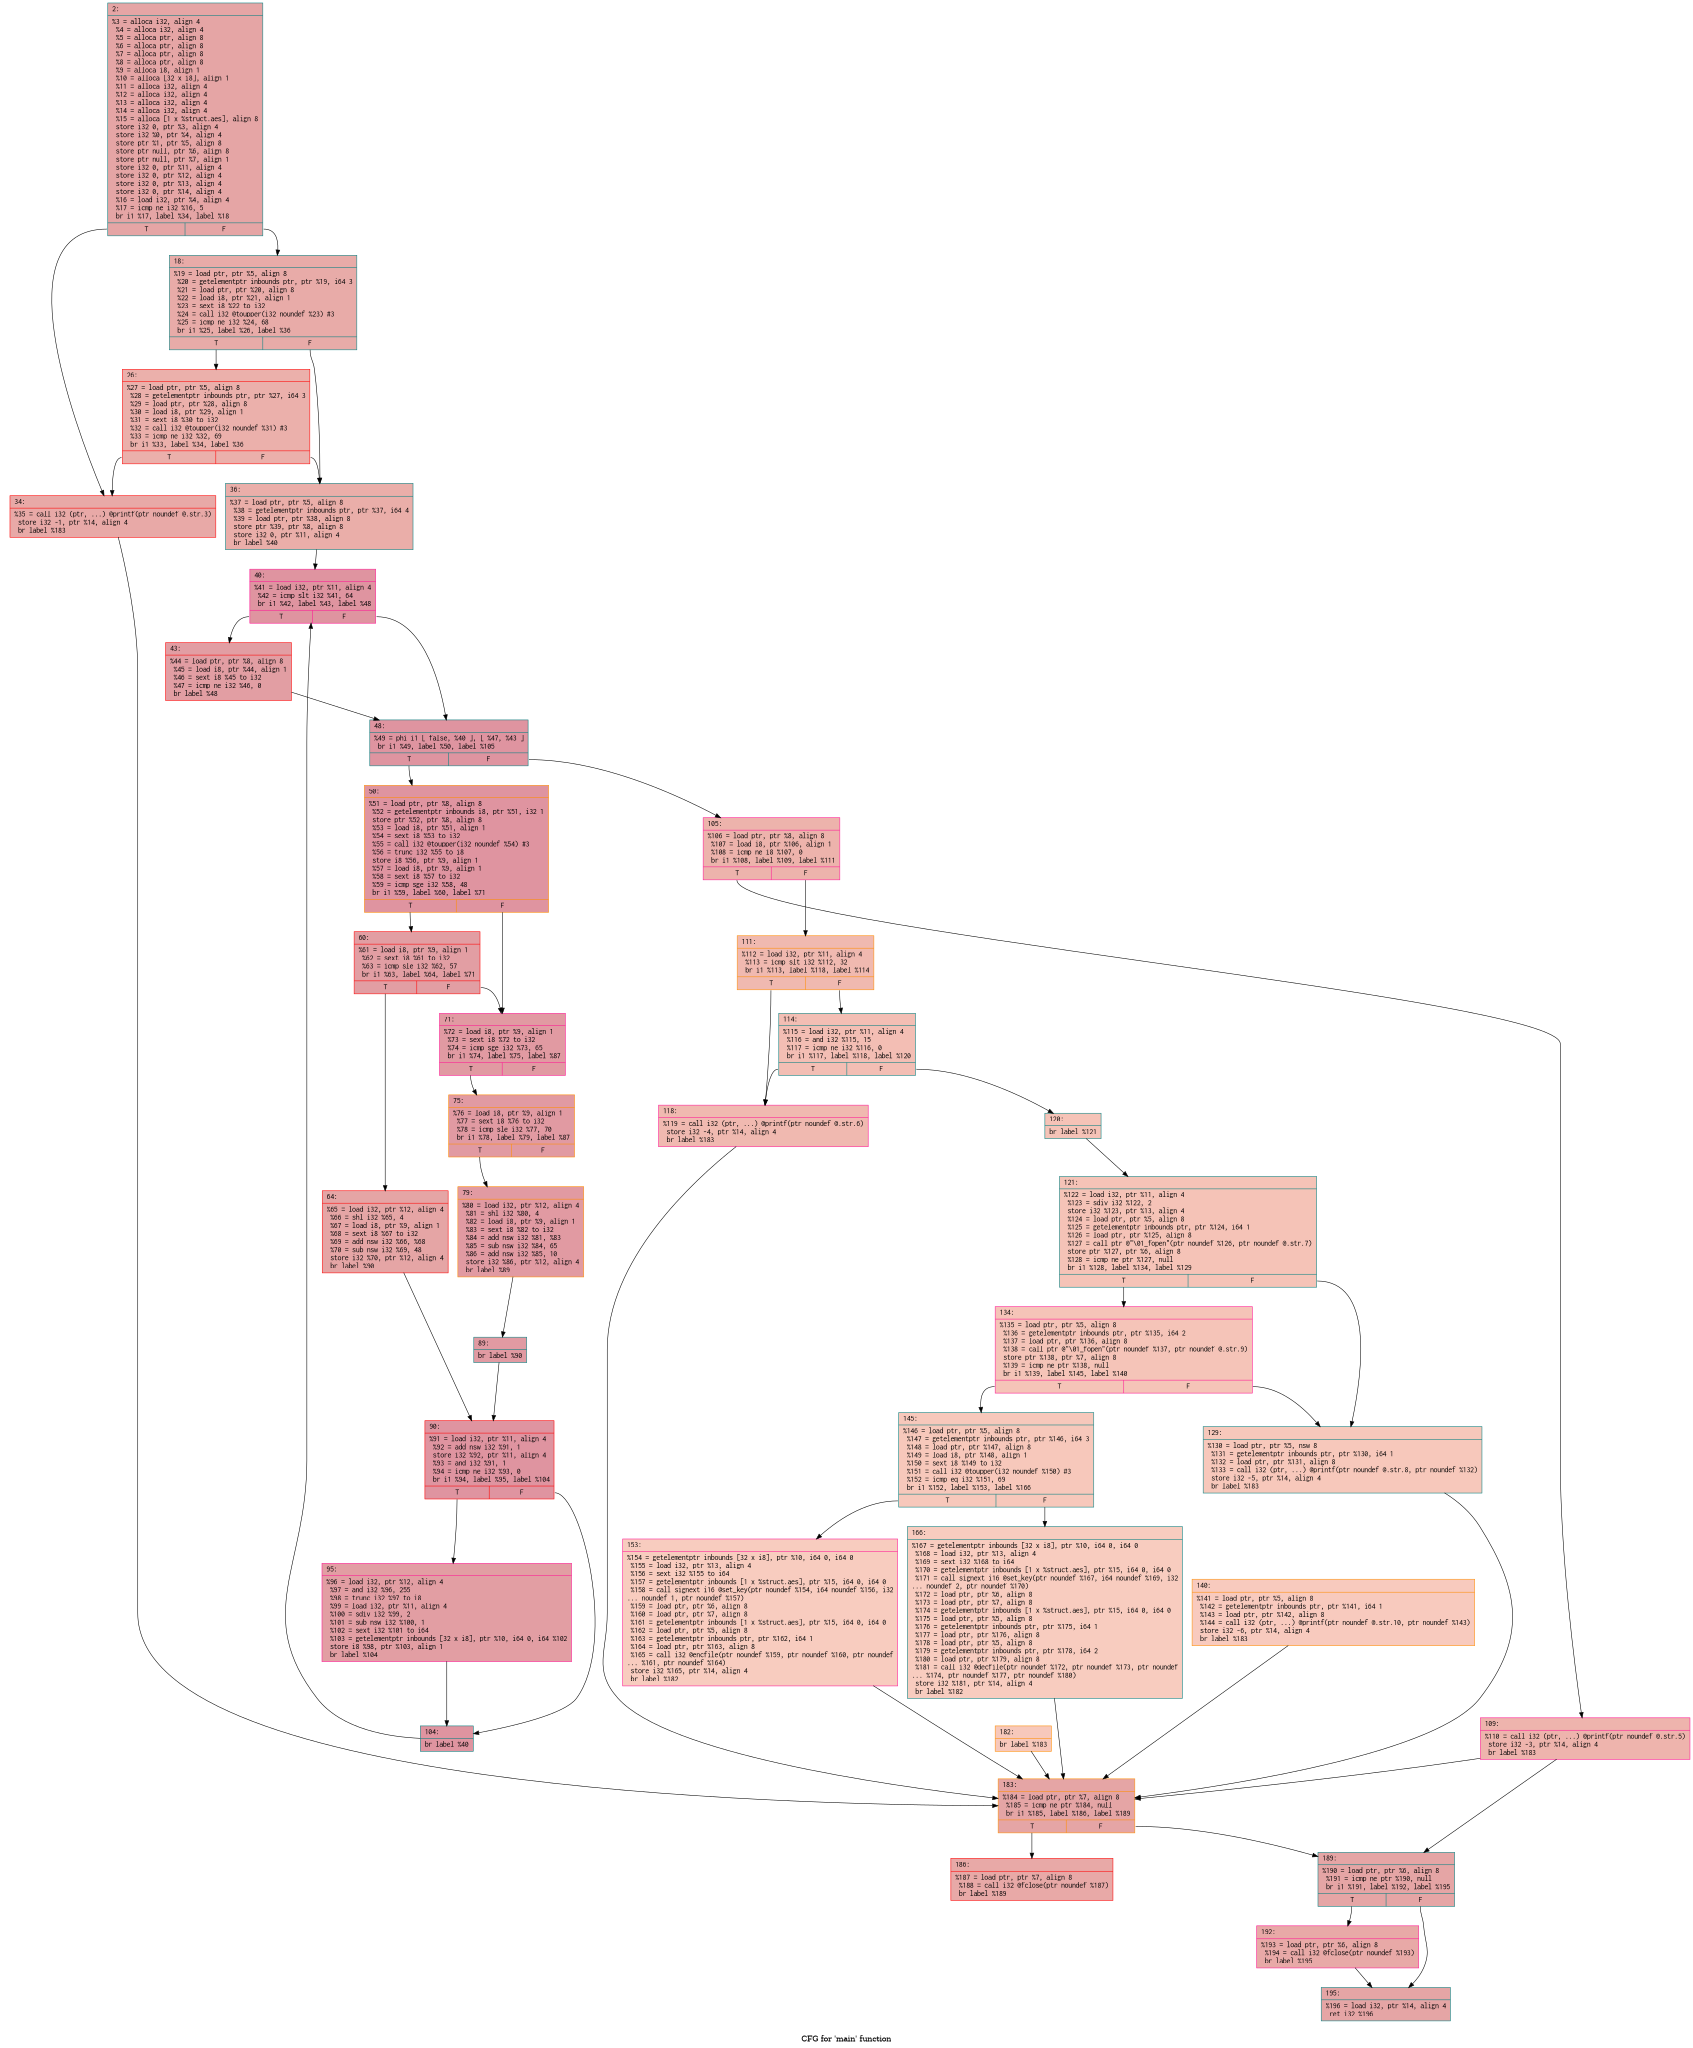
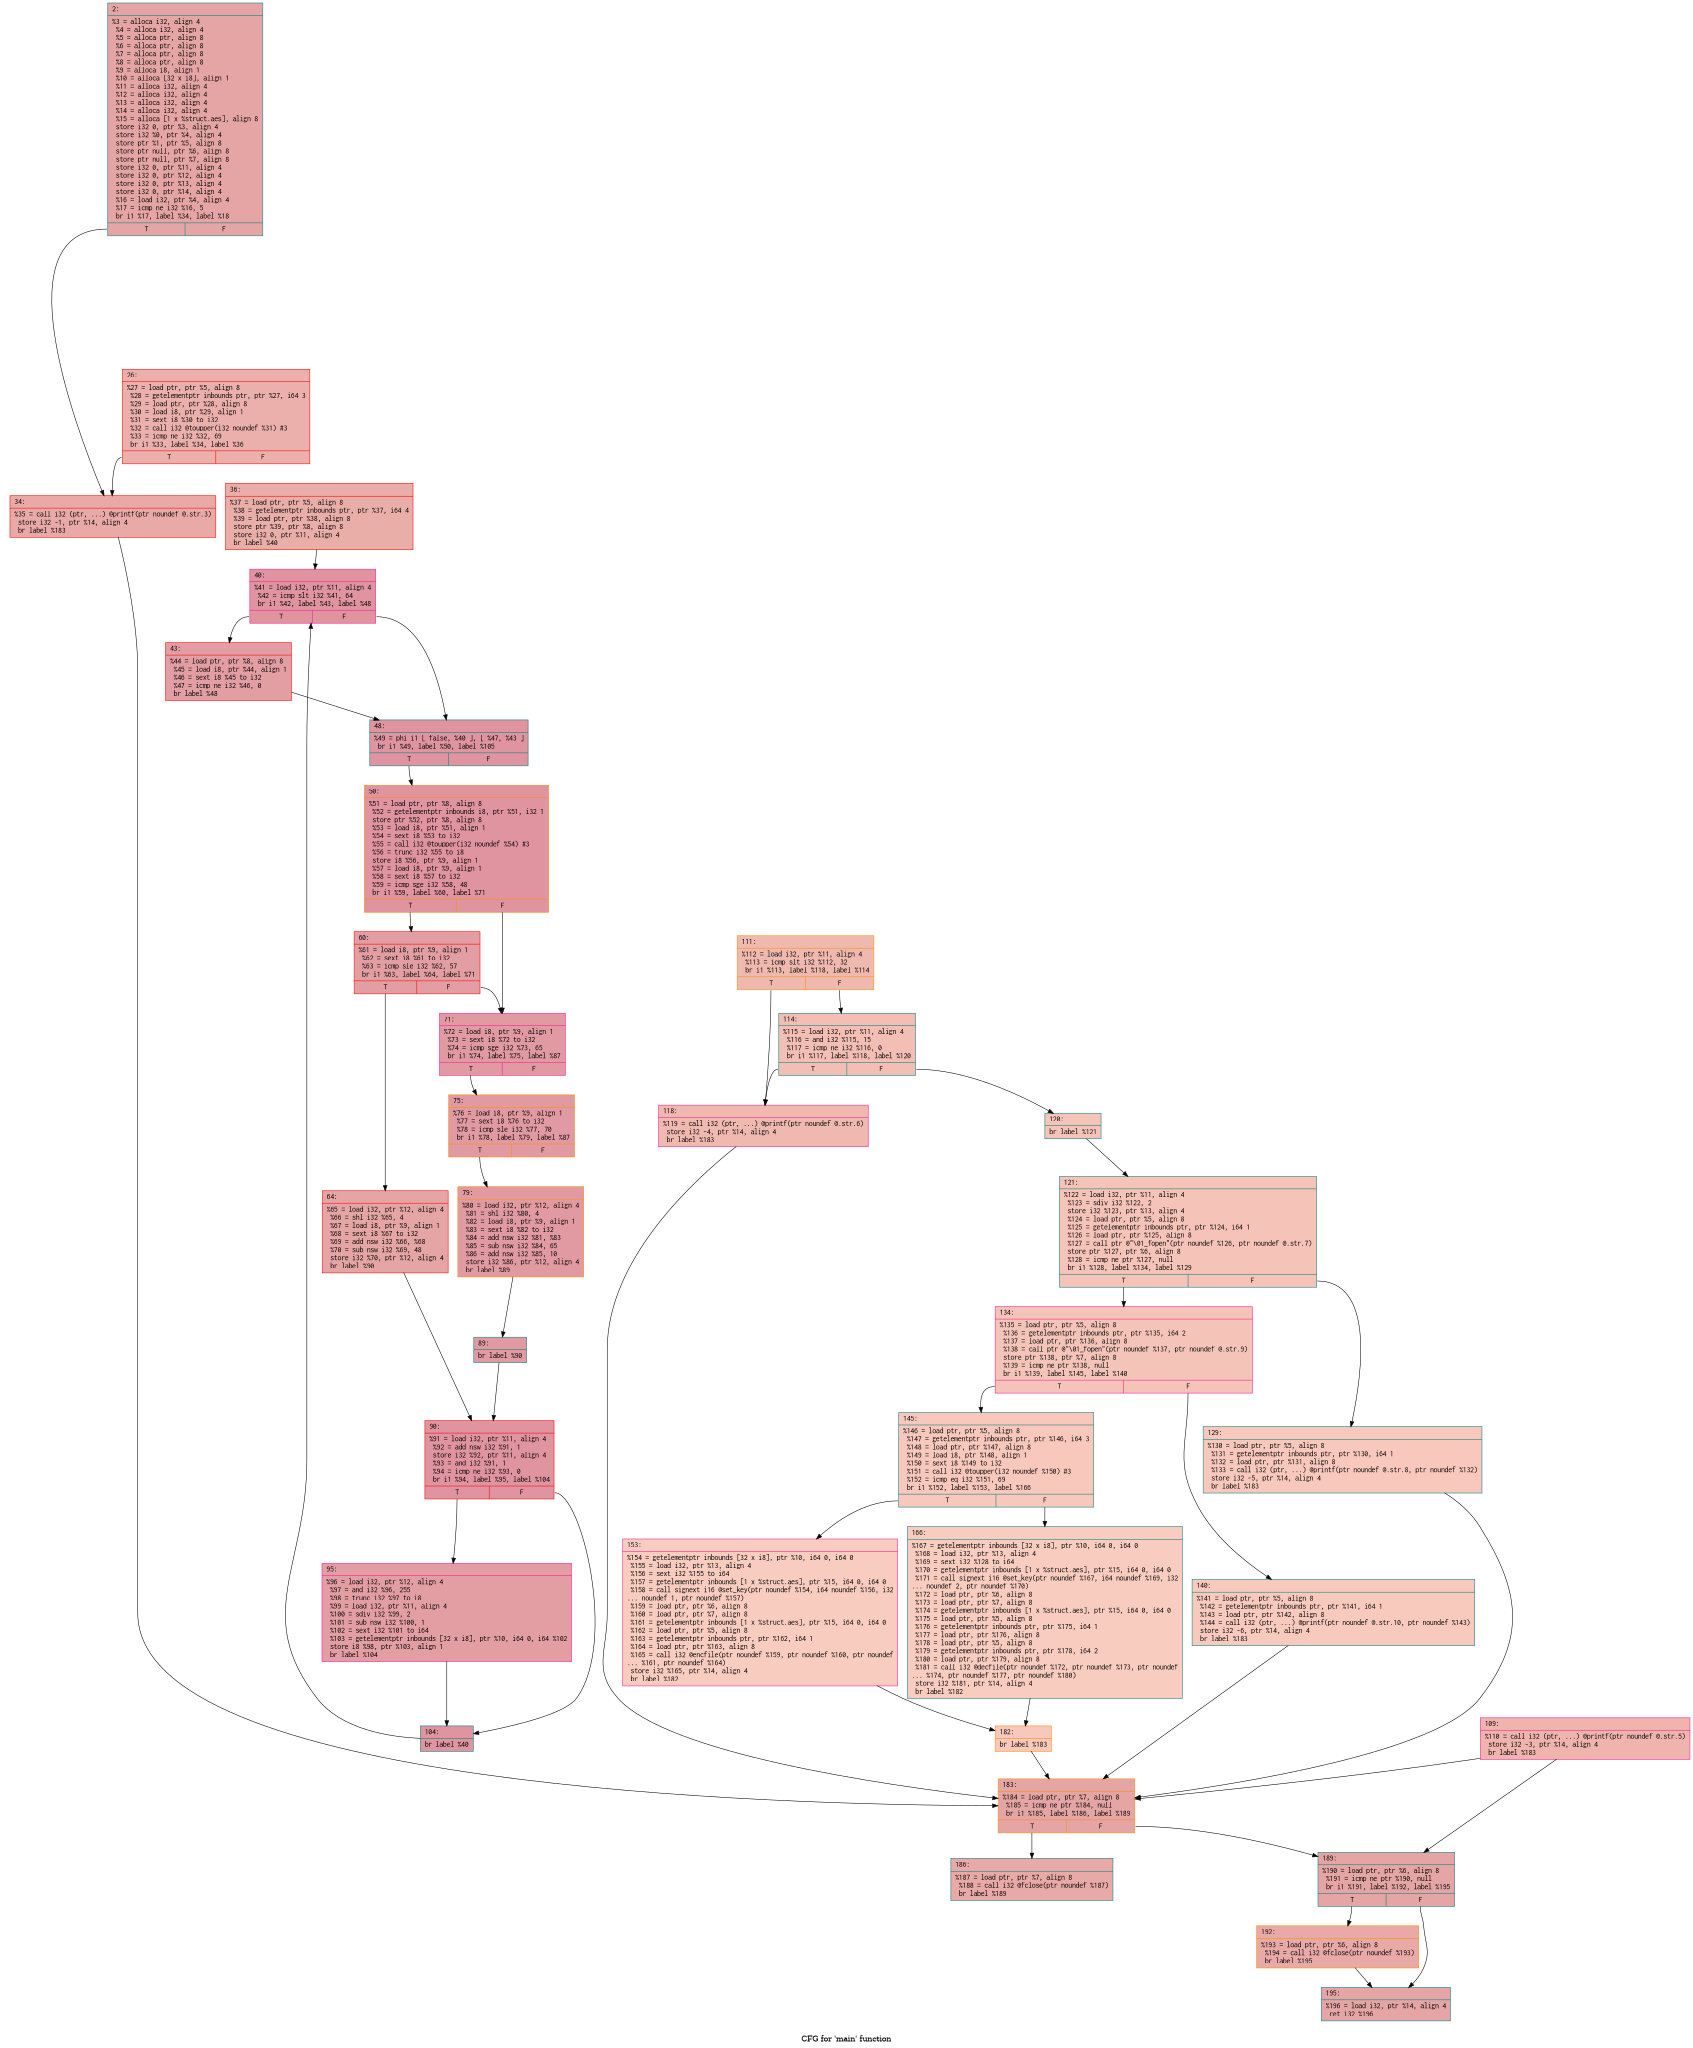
node "2:": text "store ptr null, ptr %7, align 1" -> "store ptr null, ptr %7, align 8"
node "18:": removed
edge "26:" -> "36:": removed
node "36:": color teal -> red
node "105:": removed
edge "134:" -> "129:": now "134:" -> "140:"
node "129:": text "%130 = load ptr, ptr %5, nsw 8" -> "%130 = load ptr, ptr %5, align 8"
node "166:": text "%169 = sext i32 %168 to i64" -> "%169 = sext i32 %128 to i64"
node "140:": color darkorange -> teal
edge "153:" -> "183:": now "153:" -> "182:"
edge "166:" -> "183:": now "166:" -> "182:"
node "186:": color red -> teal
node "192:": color deeppink -> darkorange
